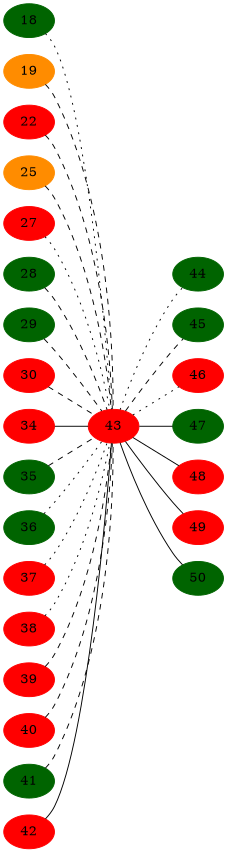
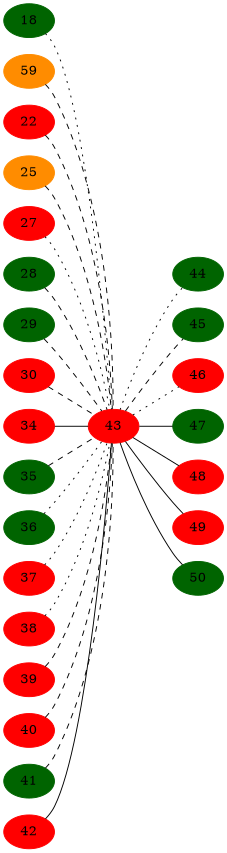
node "19": label "19" -> "59"
